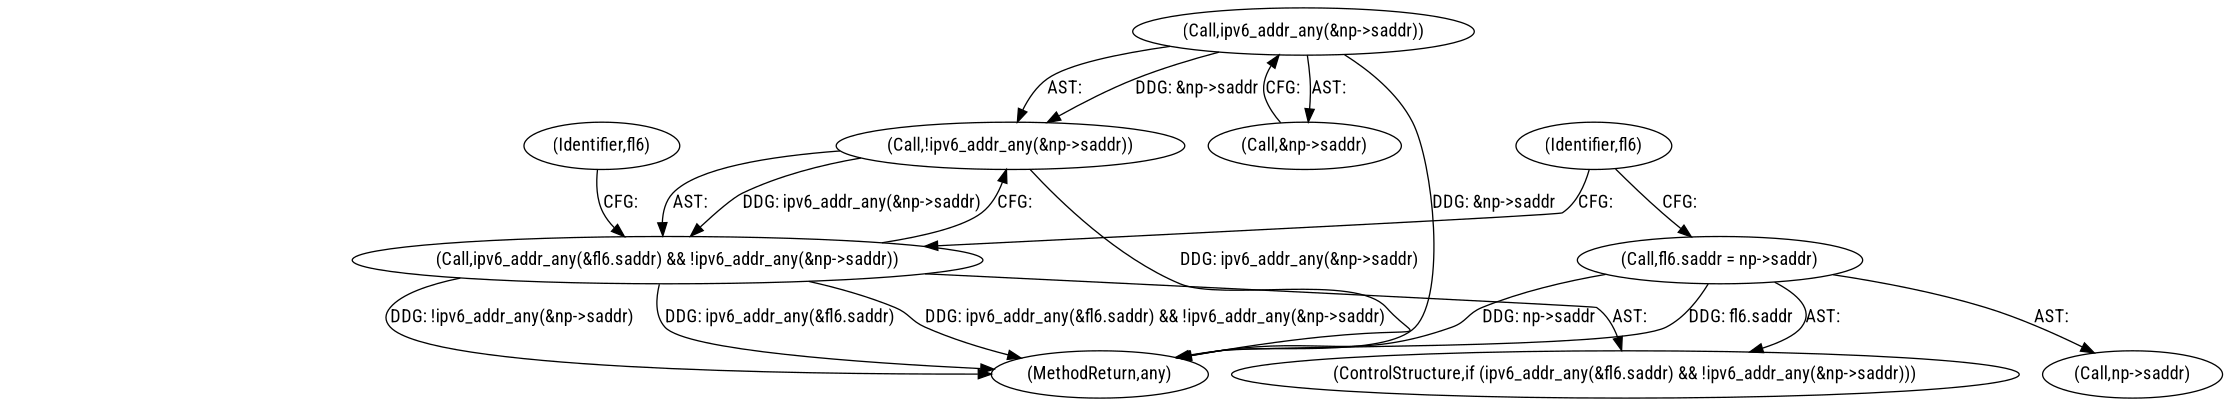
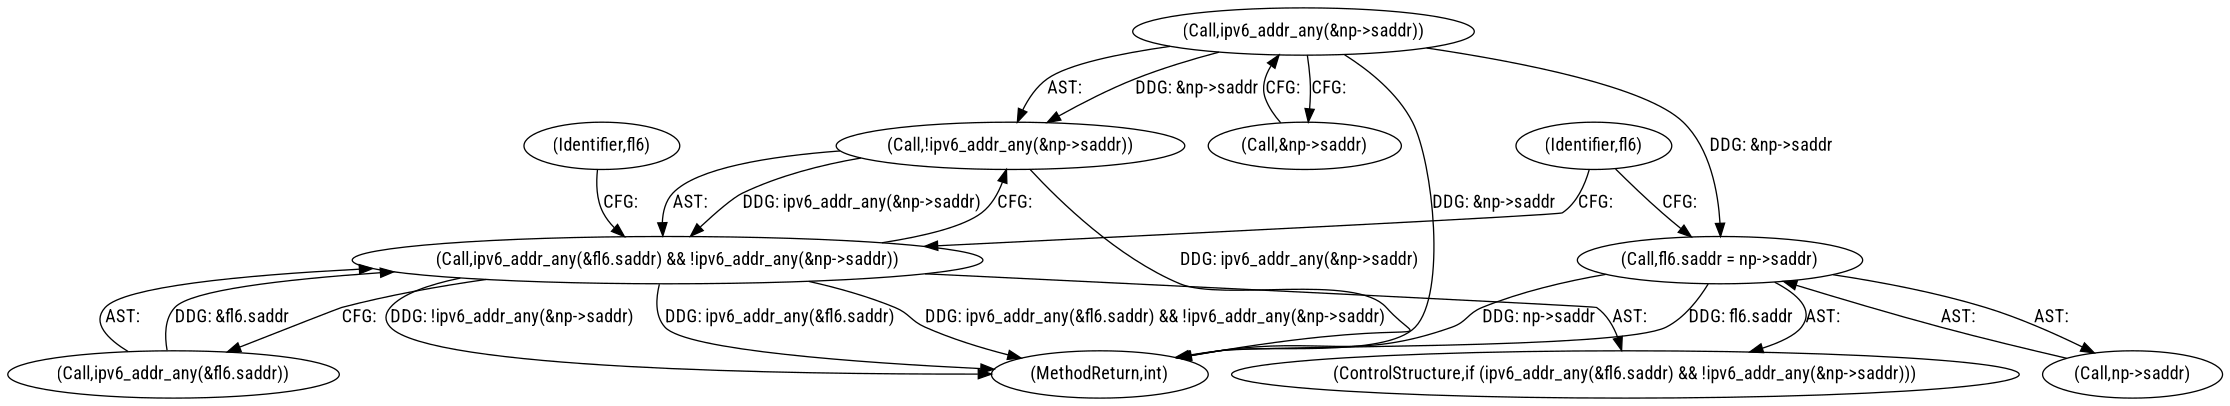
edge "(Call,ipv6_addr_any(&np->saddr))" -> "(Call,fl6.saddr = np->saddr)": added, label "DDG: &np->saddr"
edge "(Call,ipv6_addr_any(&np->saddr))" -> "(Call,&np->saddr)": label "AST: " -> "CFG: "
edge "(Call,np->saddr)" -> "(Call,fl6.saddr = np->saddr)": added, label "AST:"
node "(Call,ipv6_addr_any(&fl6.saddr))": added
node "(MethodReturn,any)": label "(MethodReturn,any)" -> "(MethodReturn,int)"
